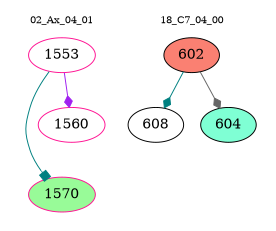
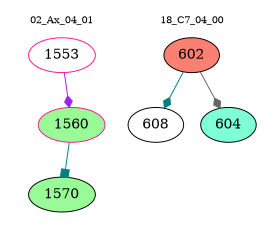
edge "1553" -> "1570": now "1560" -> "1570"
node "1560": fillcolor white -> palegreen
node "1570": color deeppink -> black
